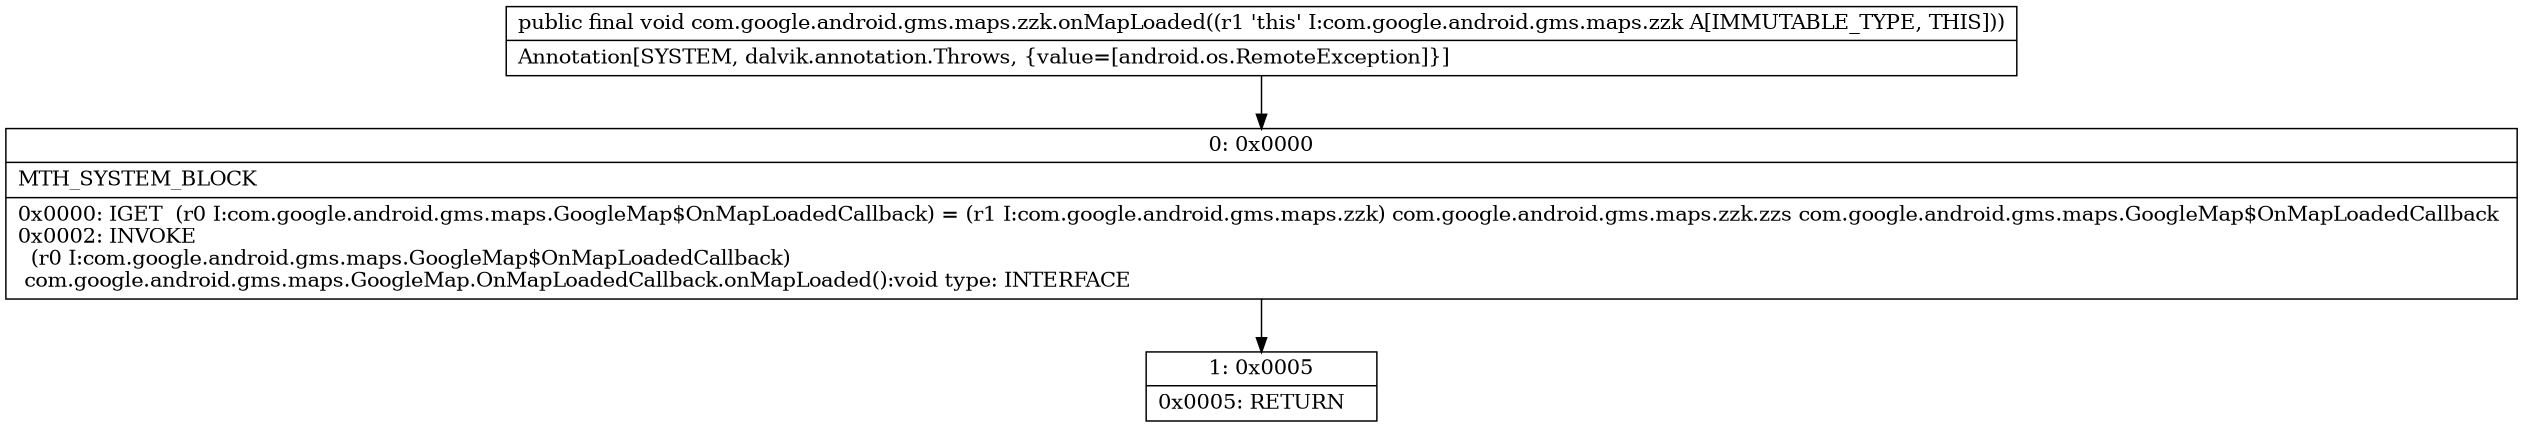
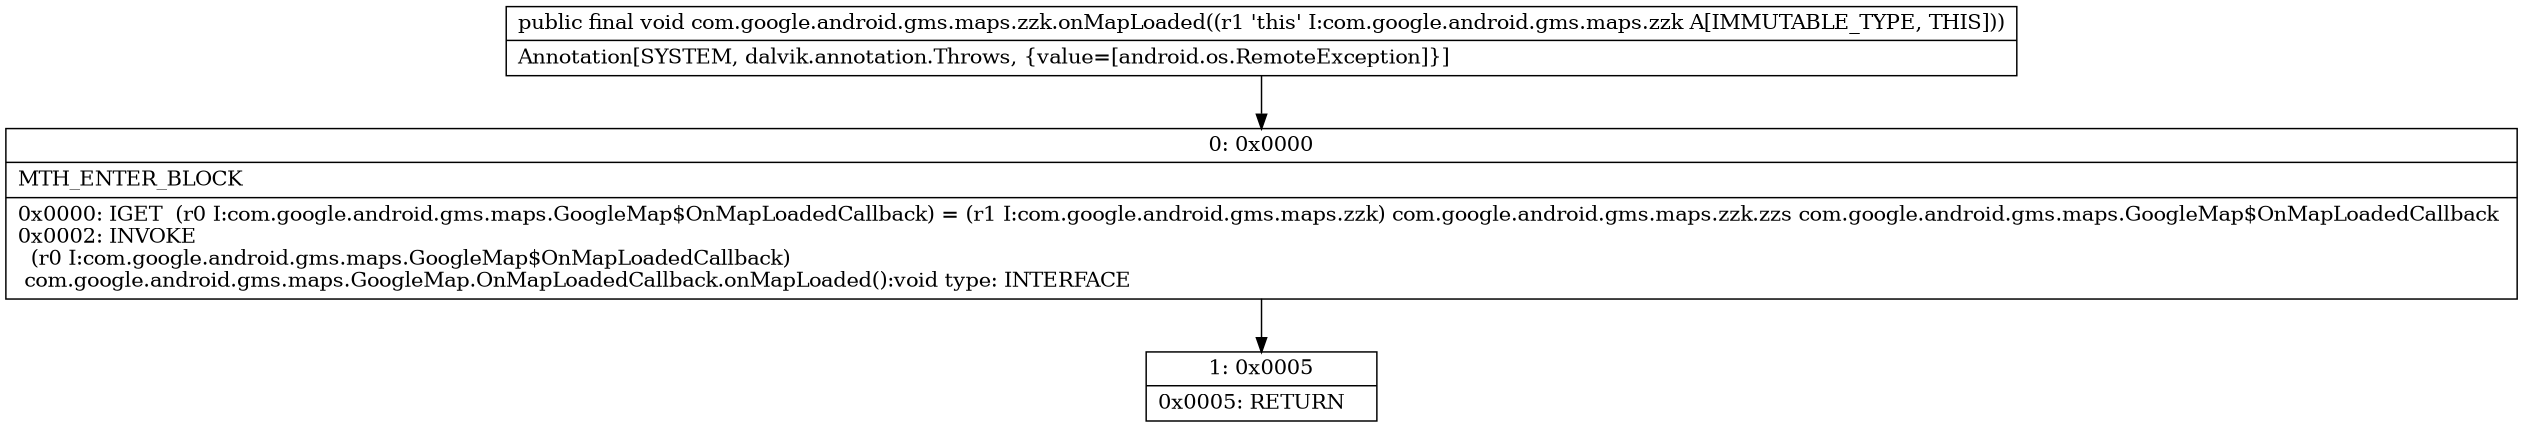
node "0: 0x0000": text "MTH_SYSTEM_BLOCK" -> "MTH_ENTER_BLOCK"
